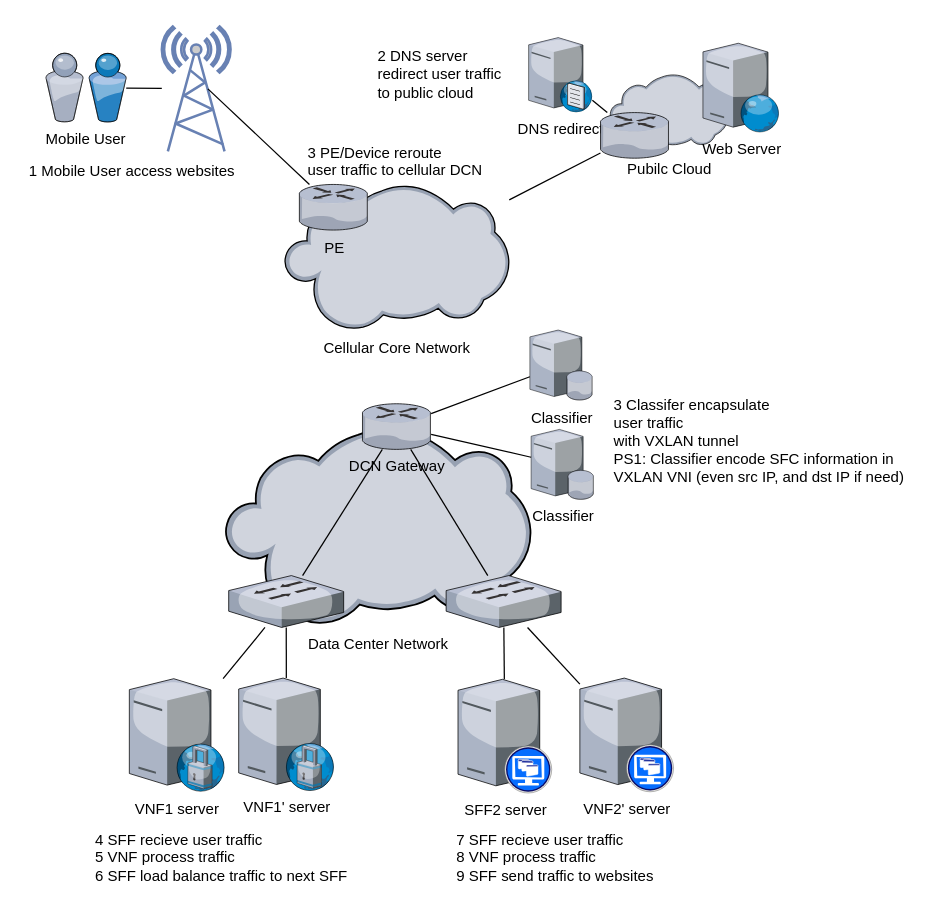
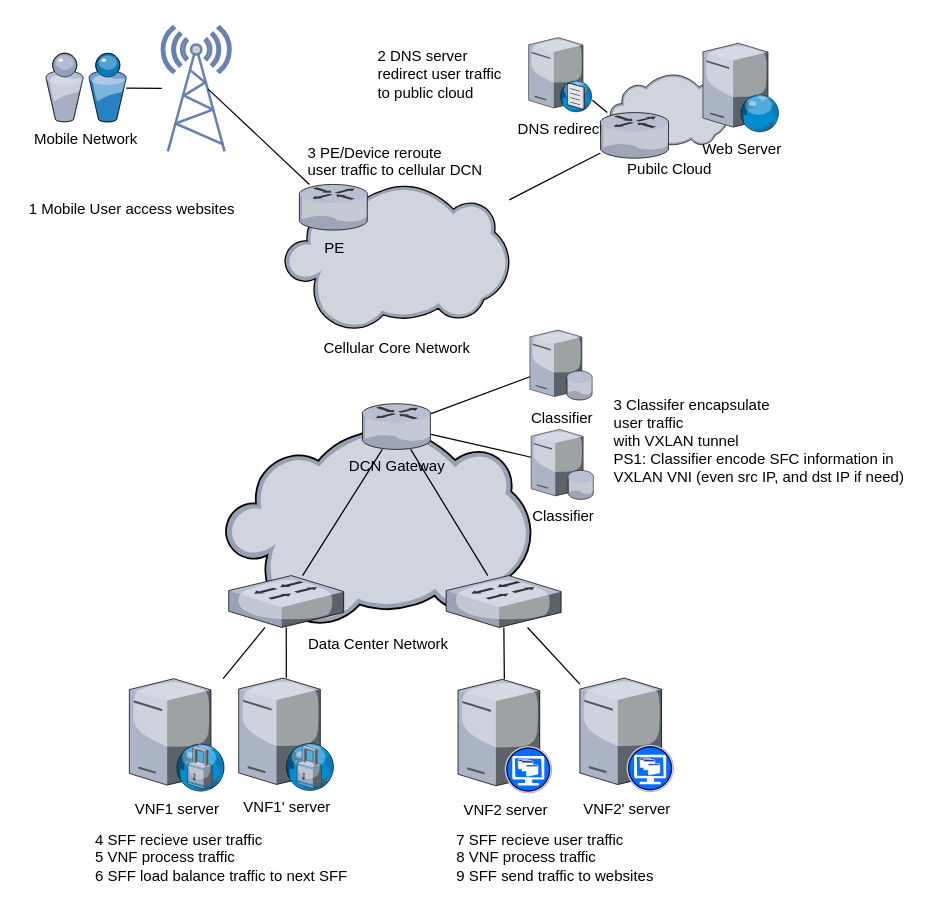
node "Mobile User": label "Mobile User" -> "Mobile Network"
node "1 Mobile User access websites": moved (139, 172) -> (139, 209)
node "SFF2 server": label "SFF2 server" -> "VNF2 server"
